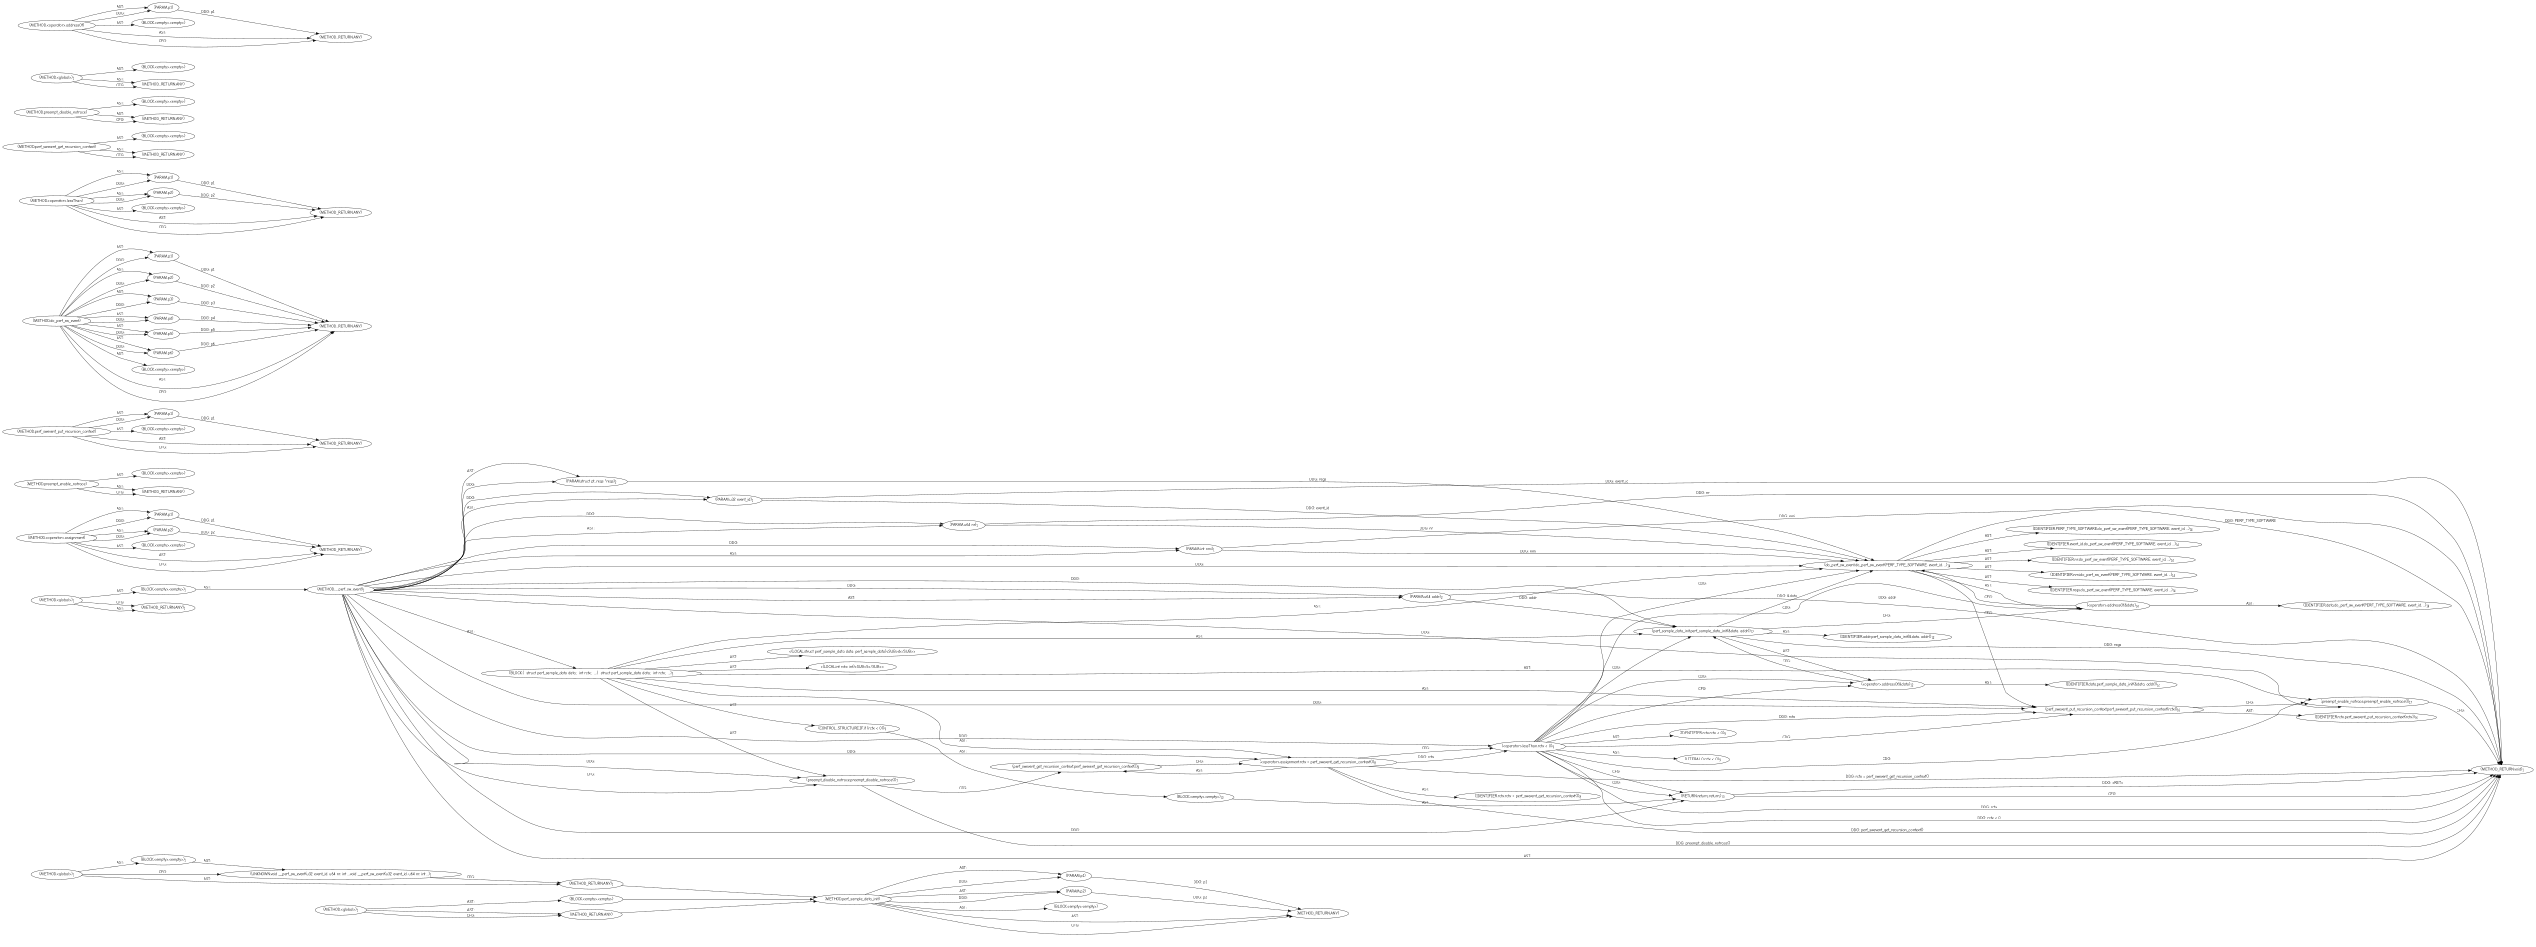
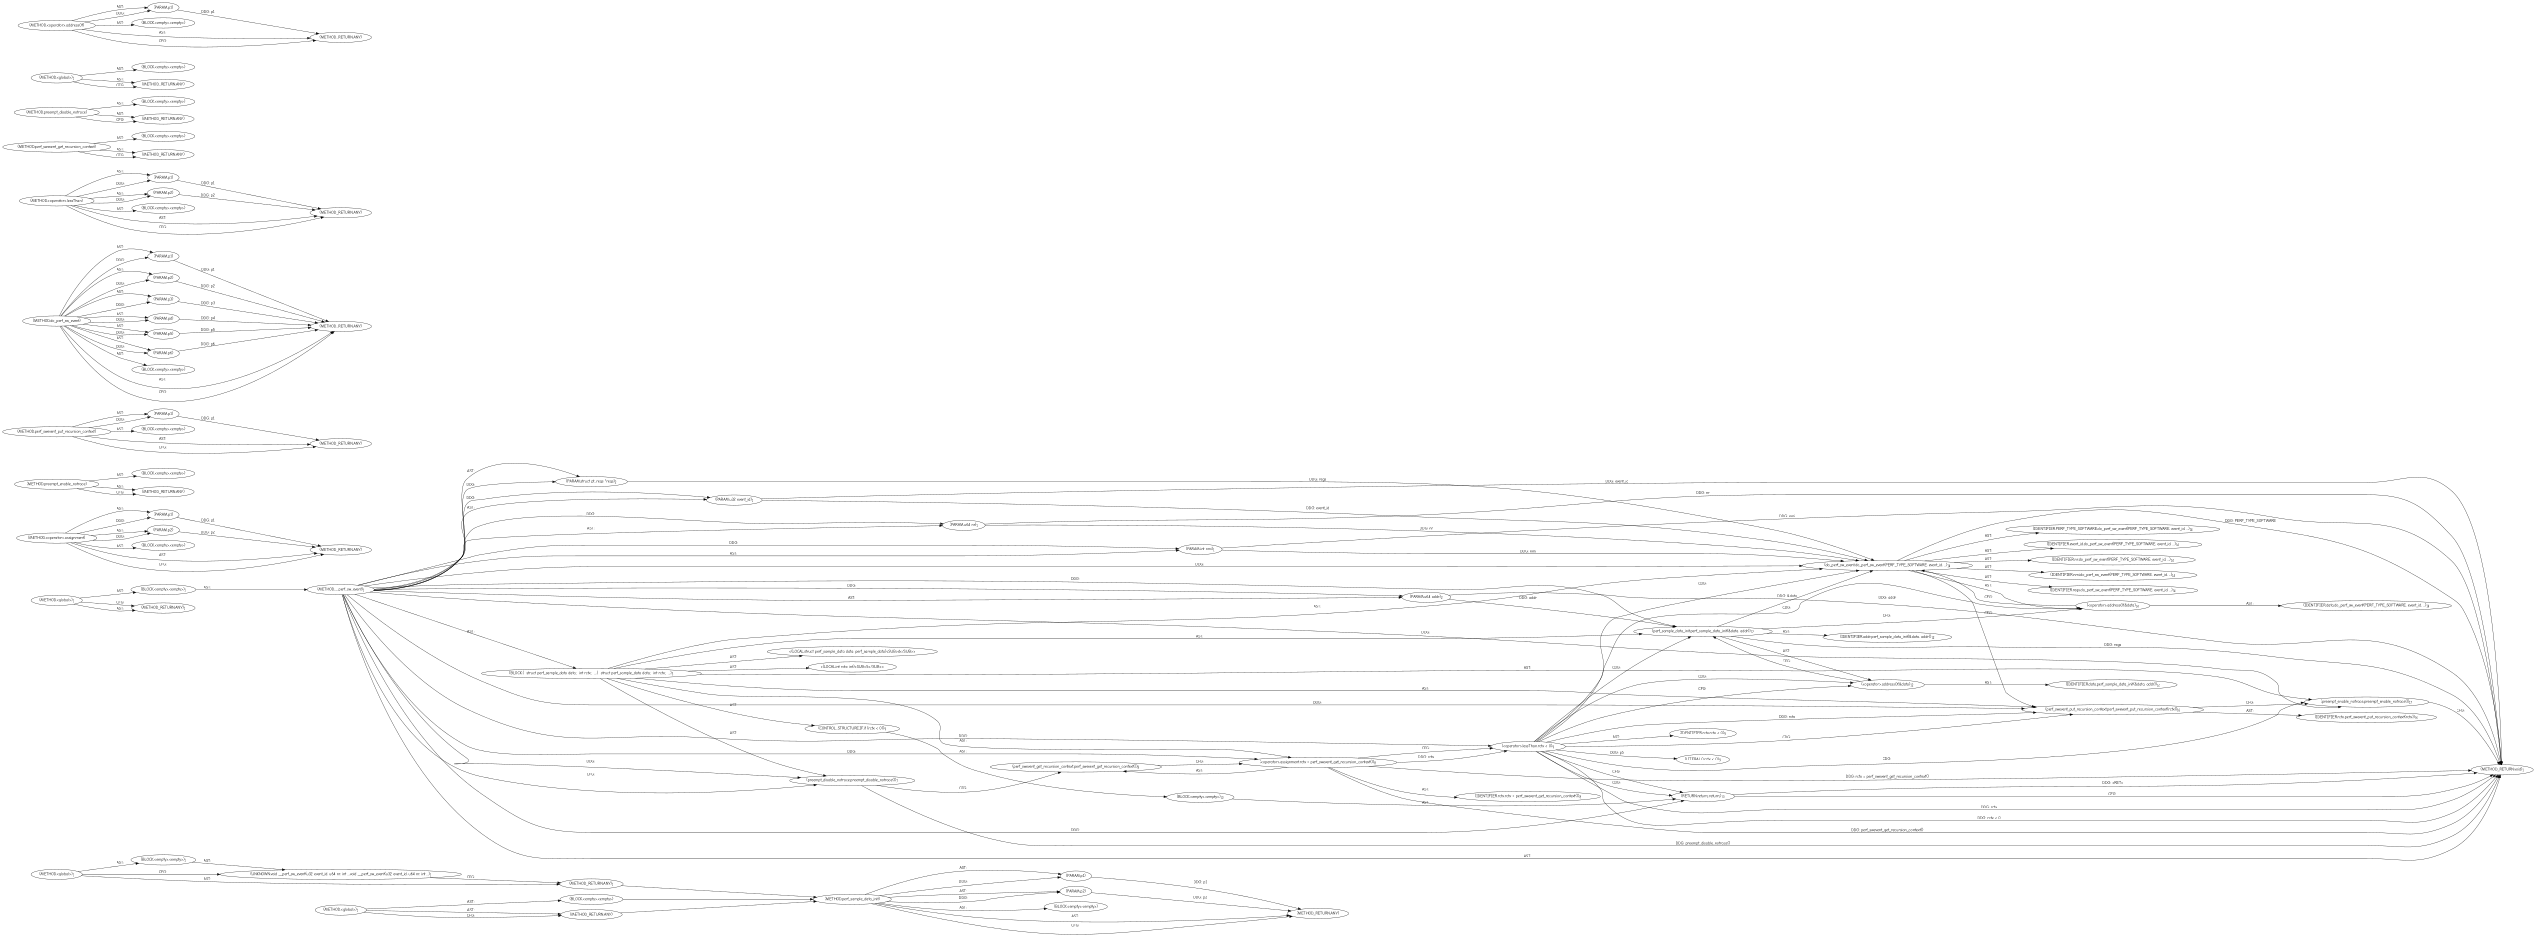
edge "(<operator>.lessThan,rctx < 0)" -> "(LITERAL,0,rctx < 0)": label "AST: " -> "DDG: p5"
